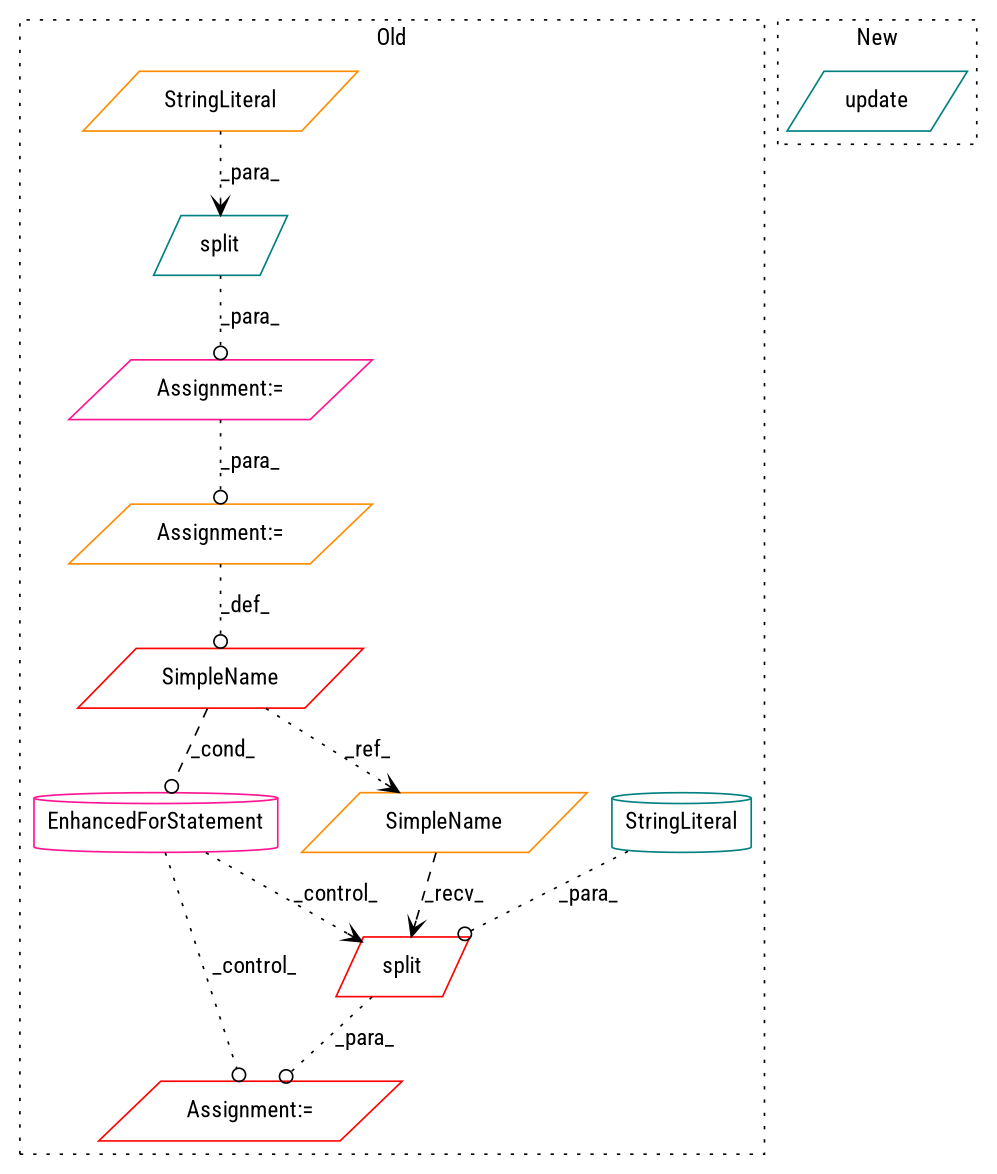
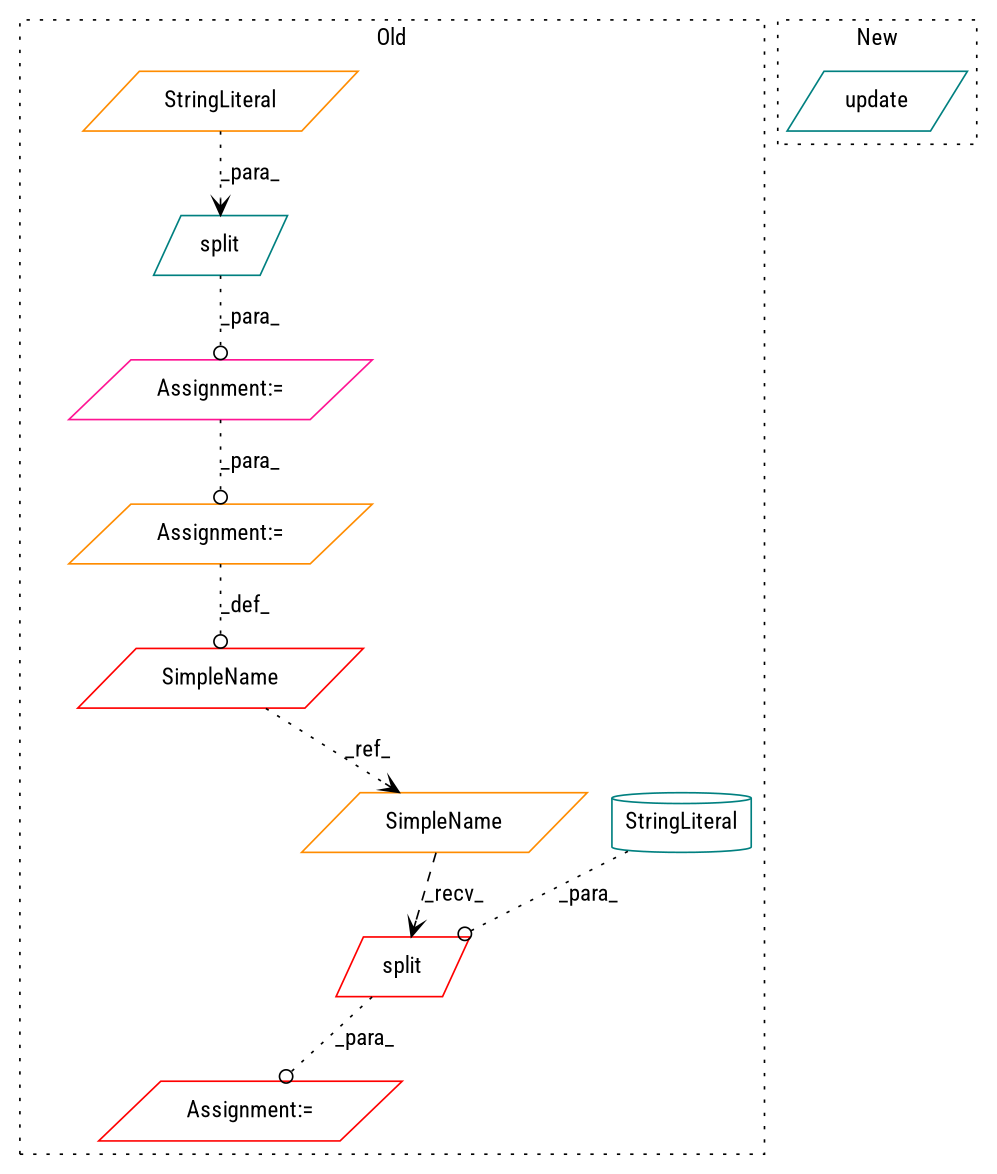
node "EnhancedForStatement": removed
